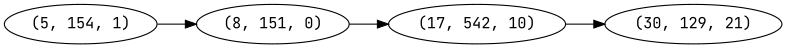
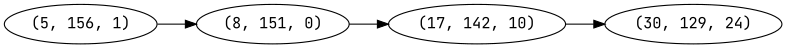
node "(5, 154, 1)": label "(5, 154, 1)" -> "(5, 156, 1)"
node "(17, 542, 10)": label "(17, 542, 10)" -> "(17, 142, 10)"
node "(30, 129, 21)": label "(30, 129, 21)" -> "(30, 129, 24)"
